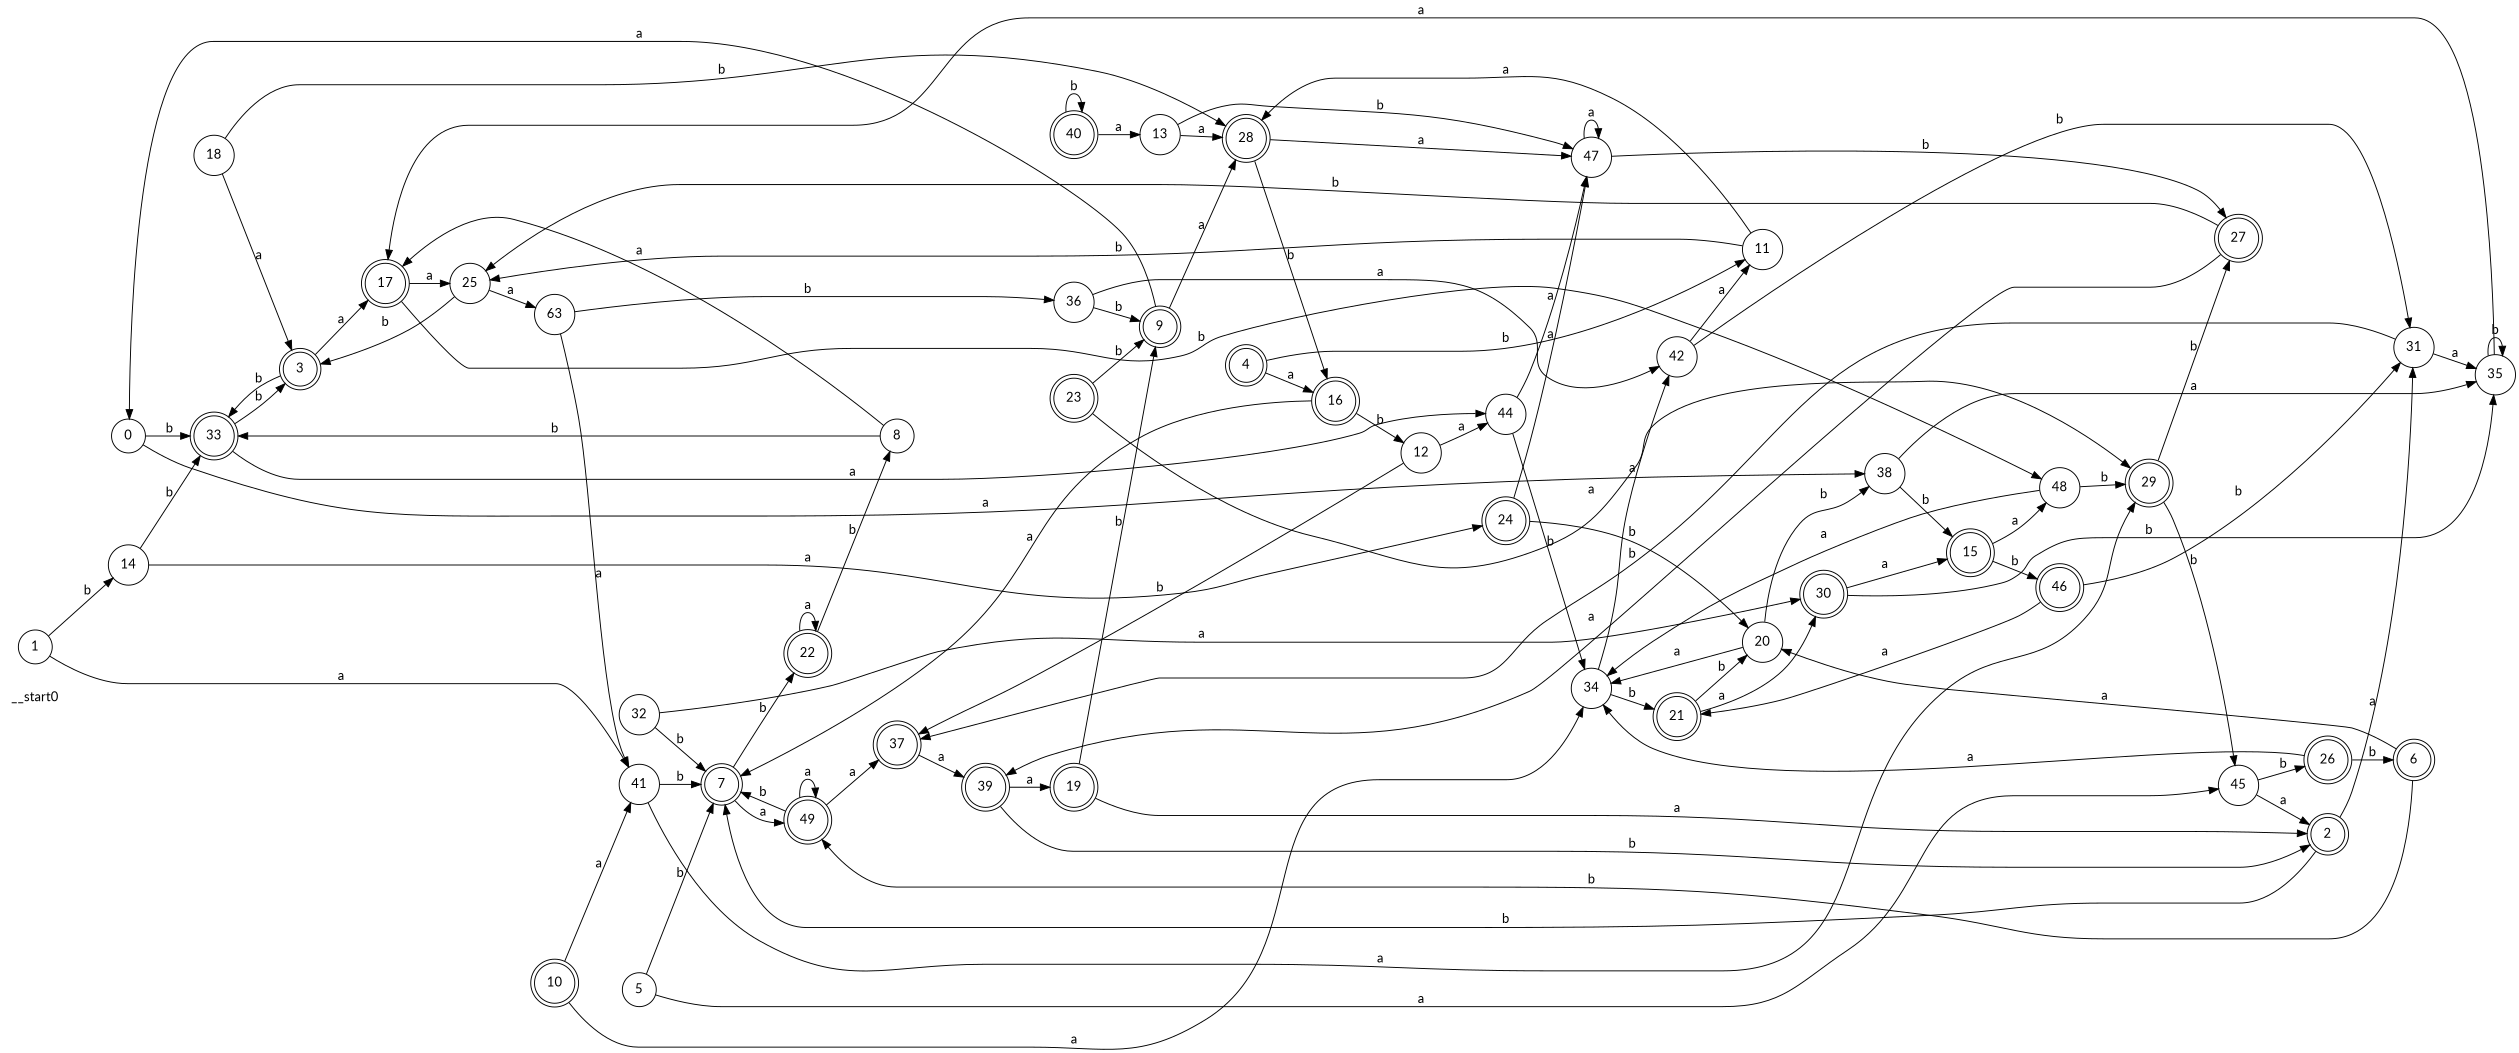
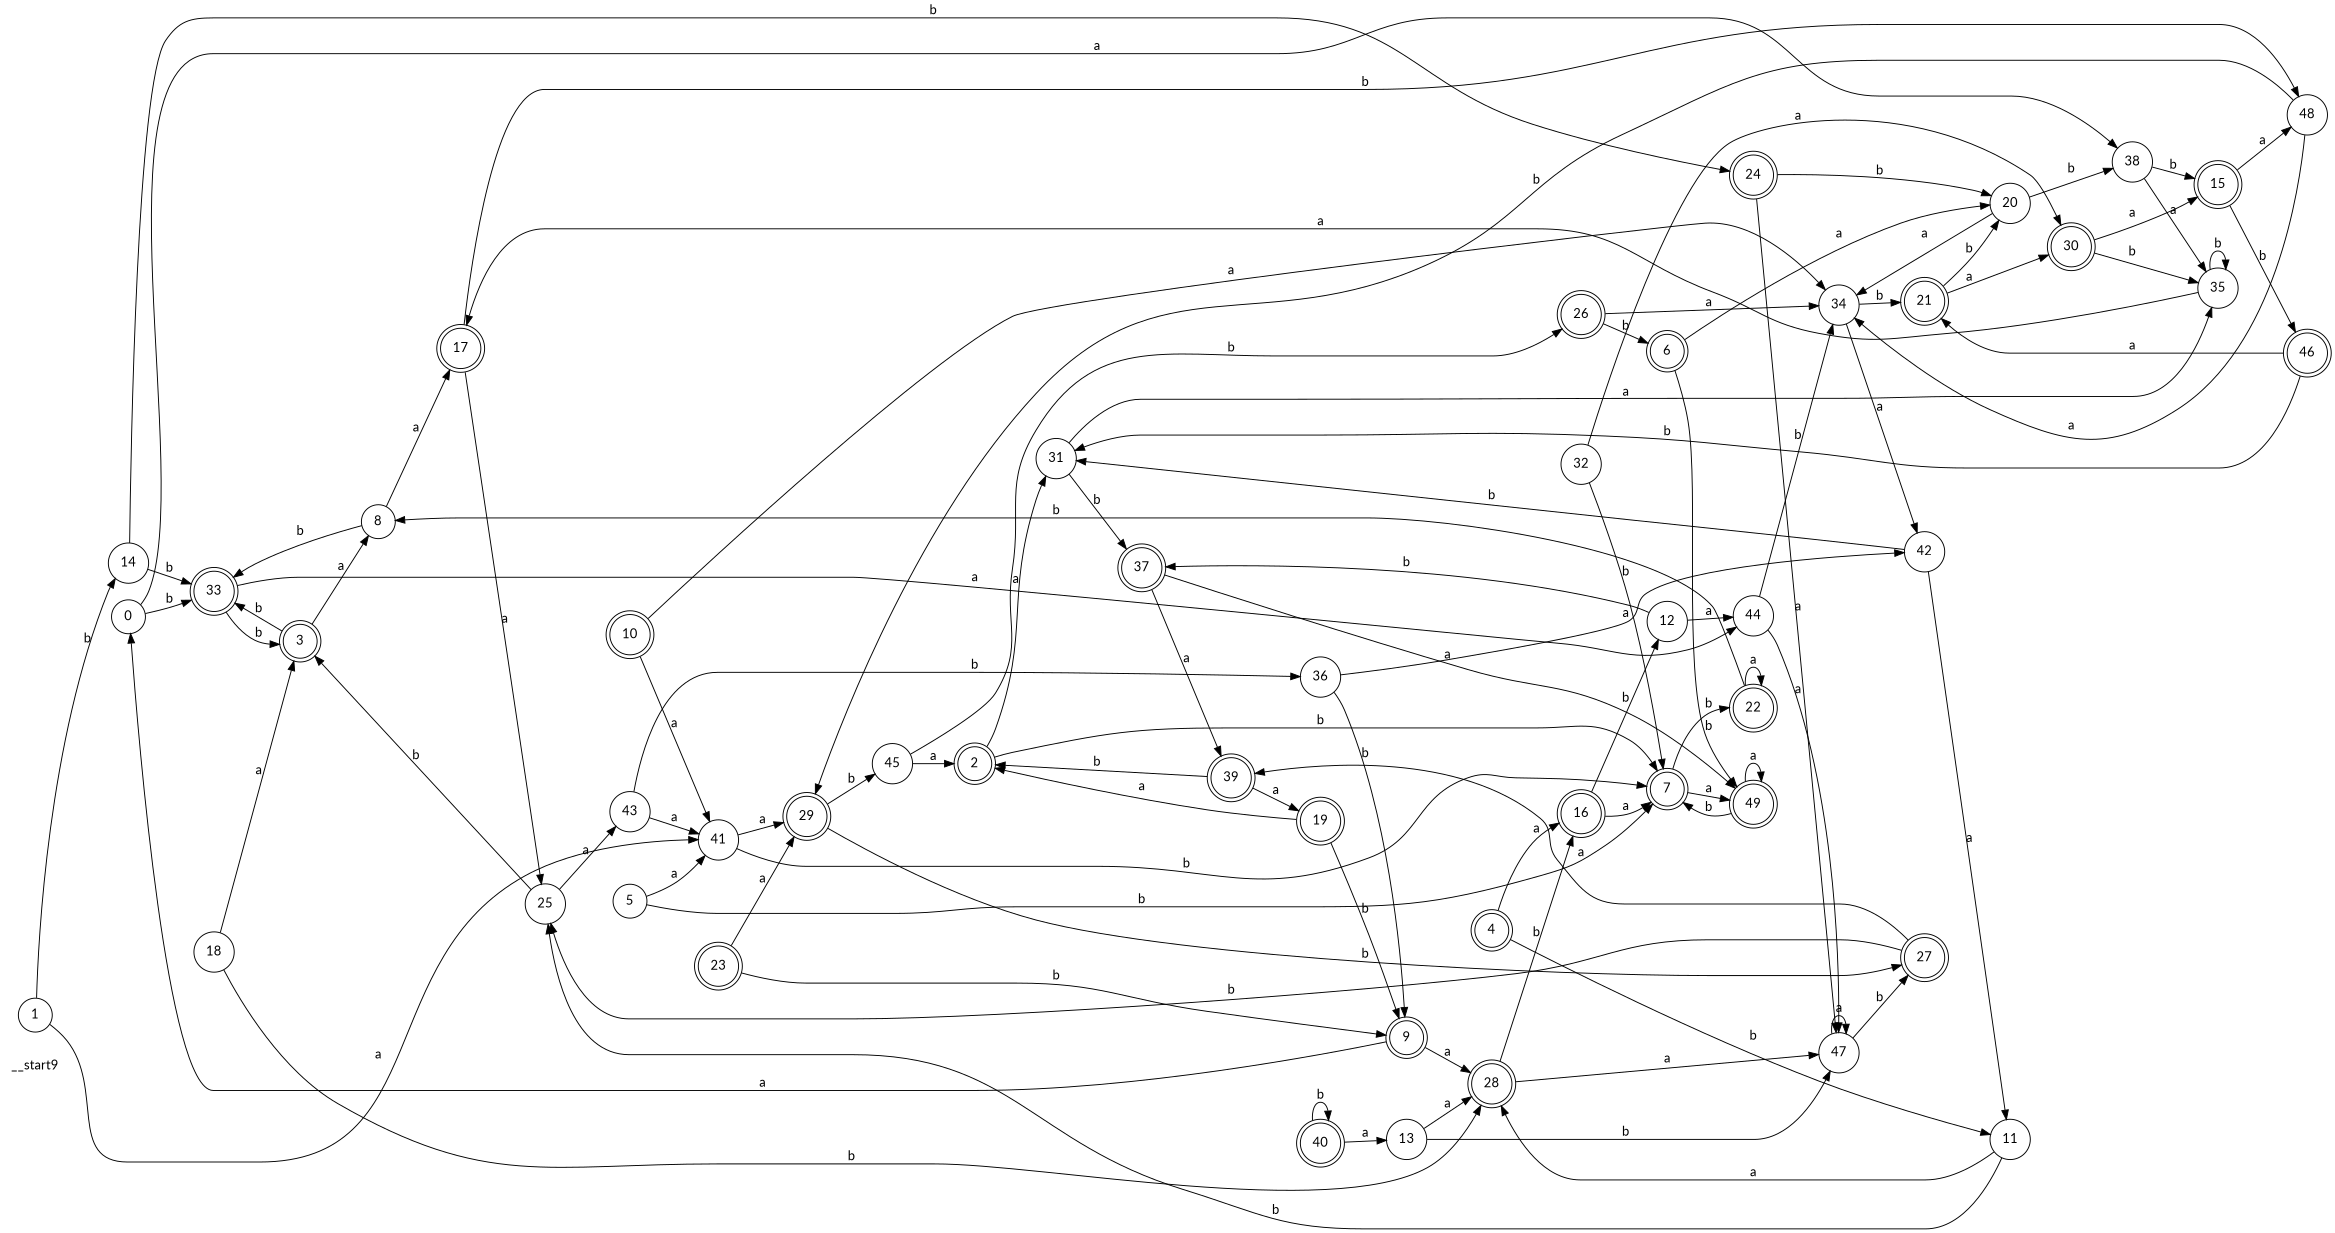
node "63": label "63" -> "43"
edge "3" -> "17": now "3" -> "8"
edge "14" -> "24": label "a" -> "b"
node "__start0": label "__start0" -> "__start9"
edge "49" -> "37": reversed
edge "5" -> "45": now "5" -> "41"
